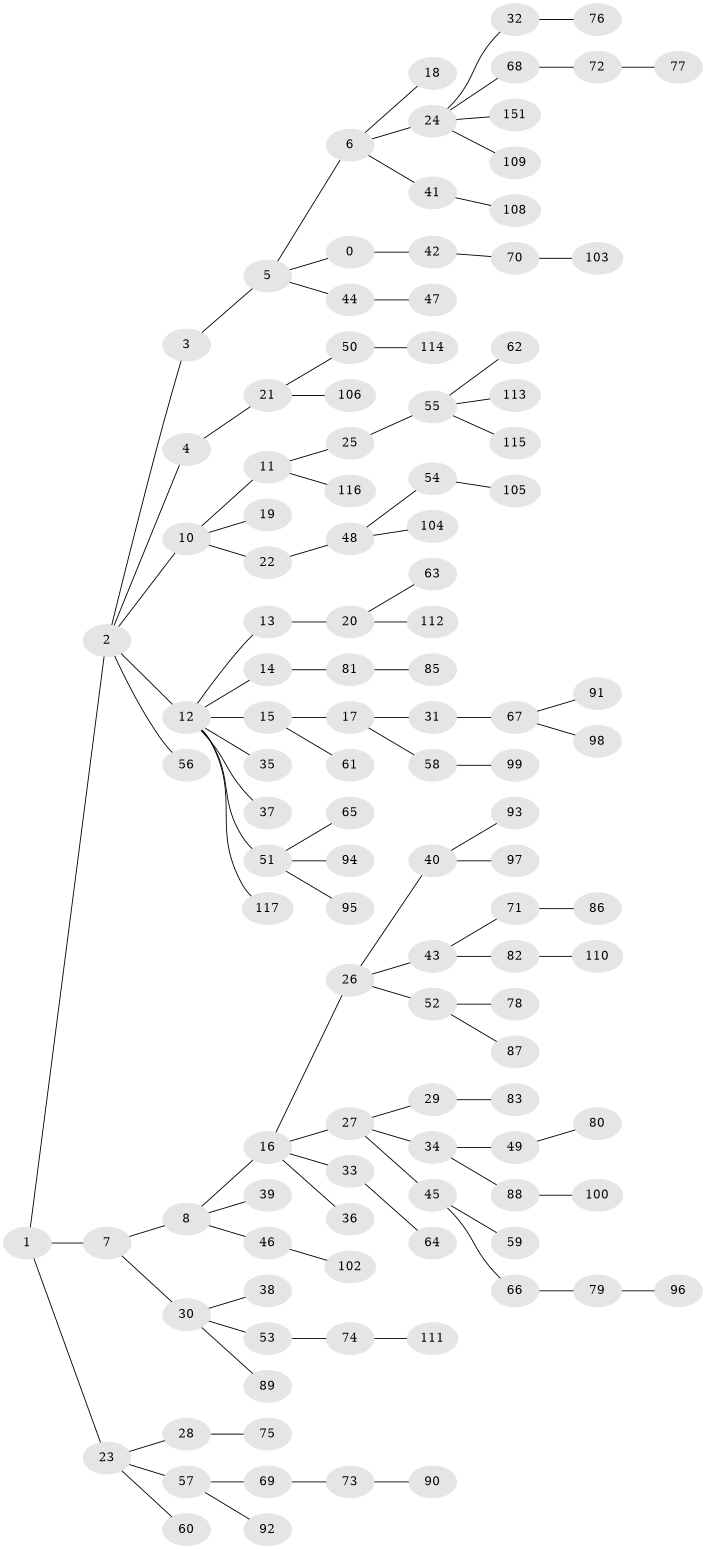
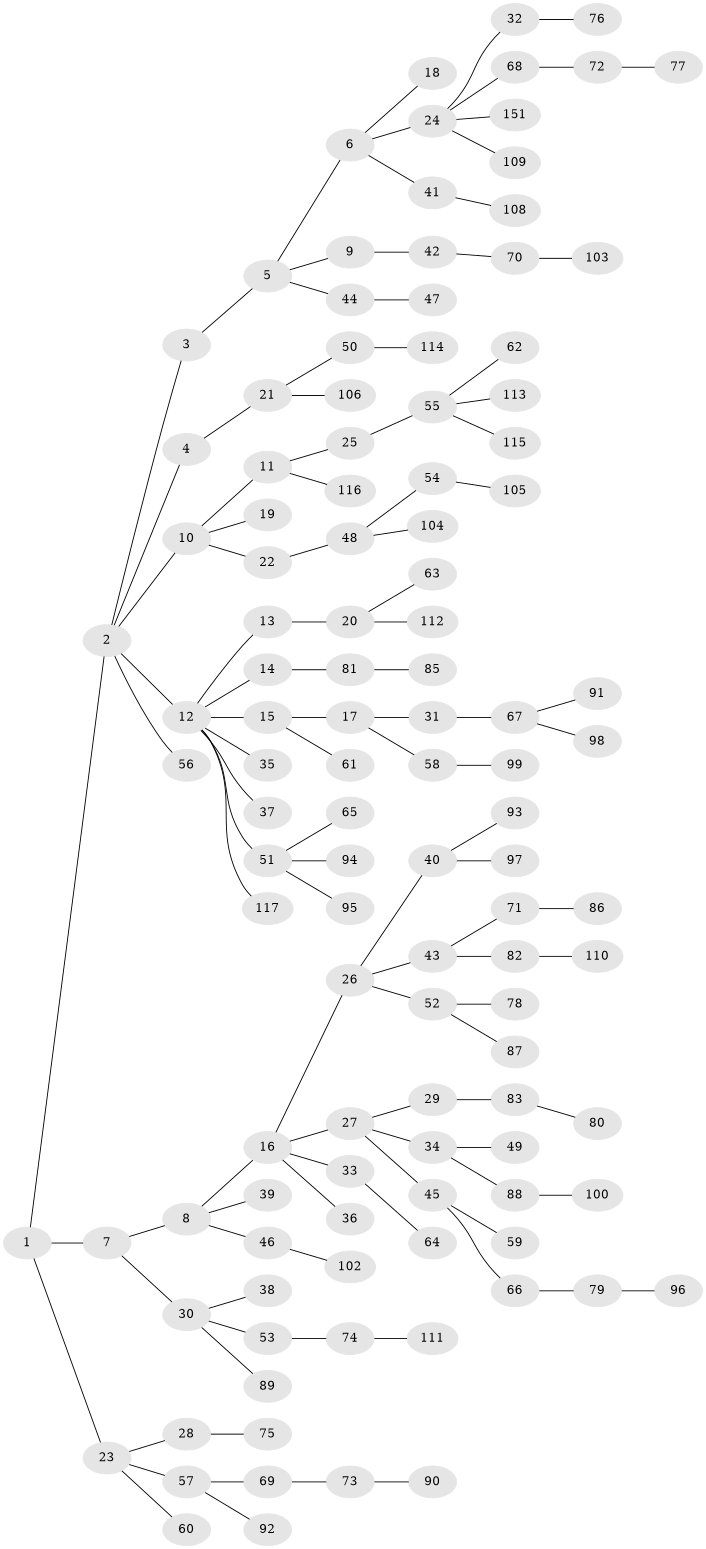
node "0": label "0" -> "9"
edge "80" -- "49": now "80" -- "83"
